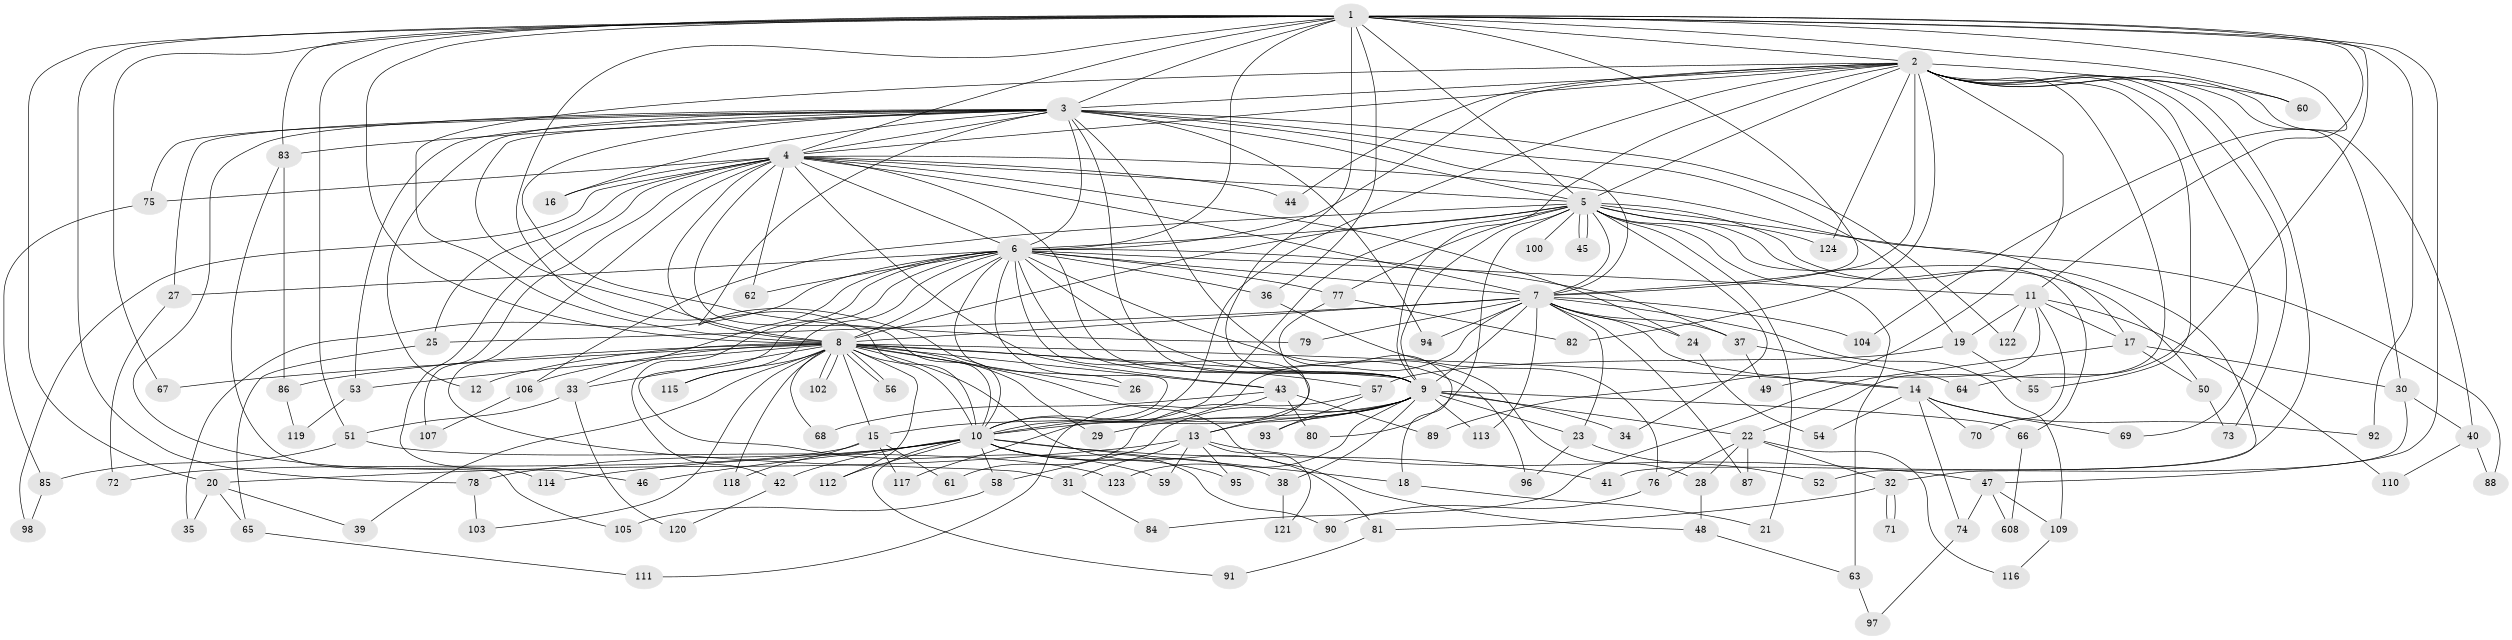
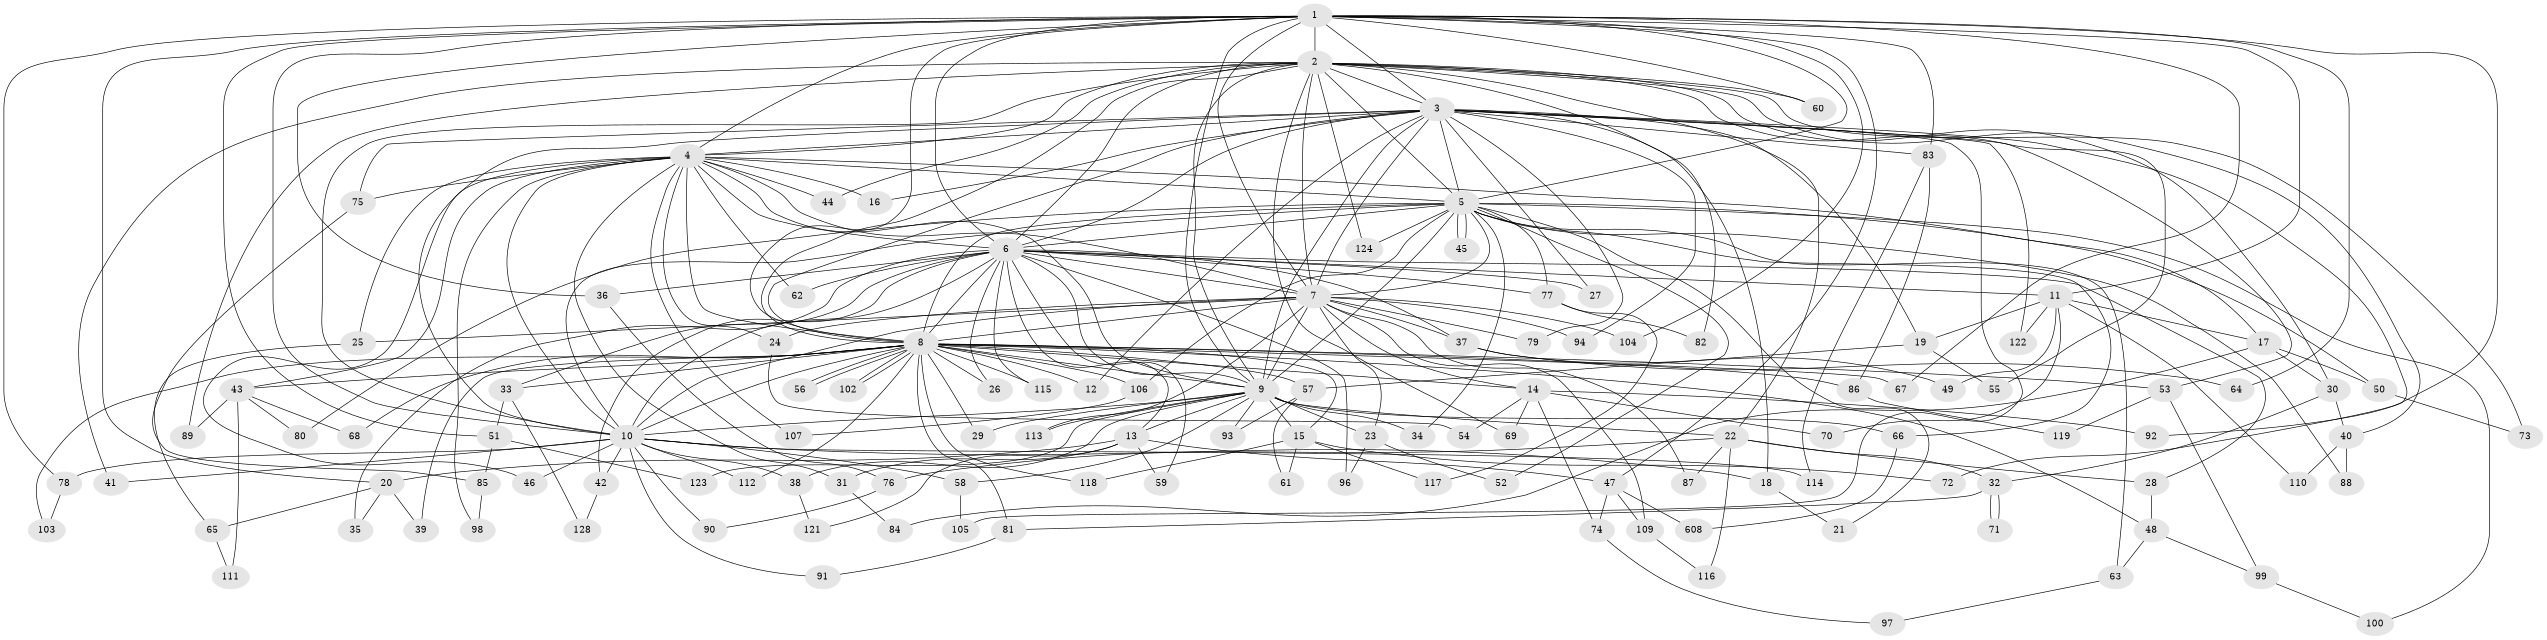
edge "27" -- "72": now "3" -- "72"
node "95": removed
node "120": label "120" -> "128"
node "99": added
